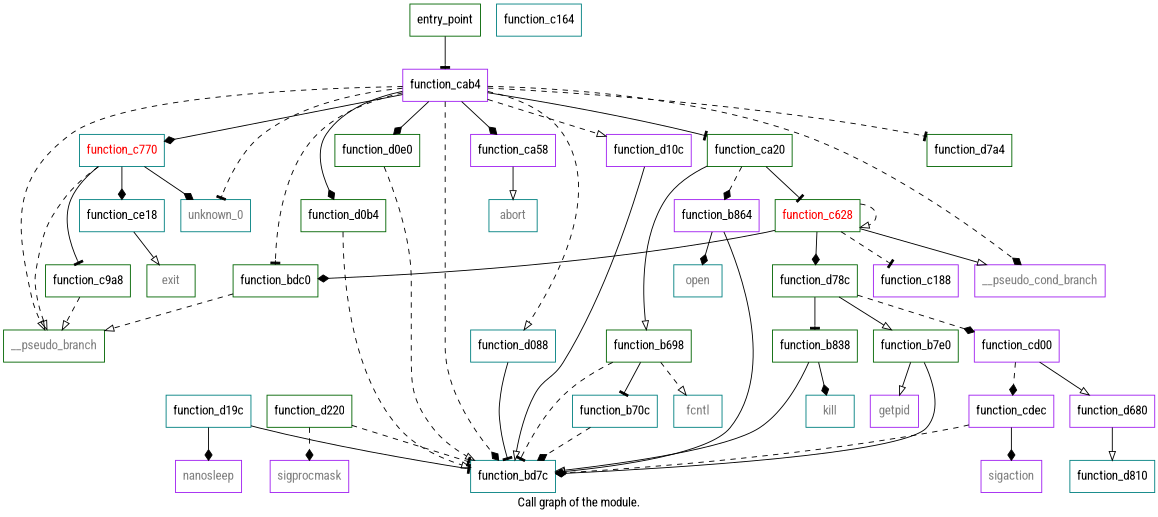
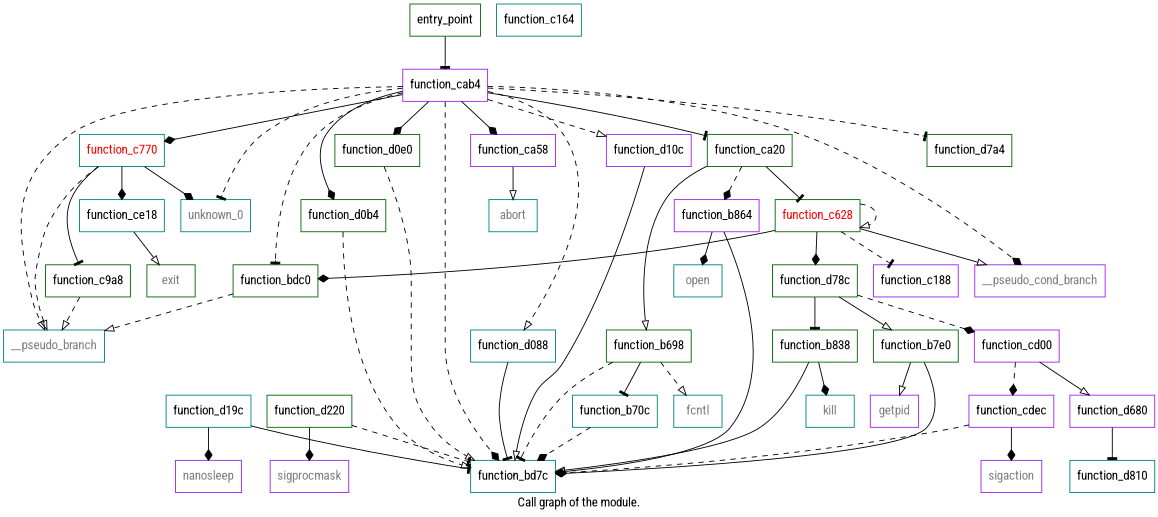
node "__pseudo_branch": color darkgreen -> teal
edge "function_d220" -> "sigprocmask": style dashed -> solid
edge "function_d680" -> "function_d810": arrowhead onormal -> tee
